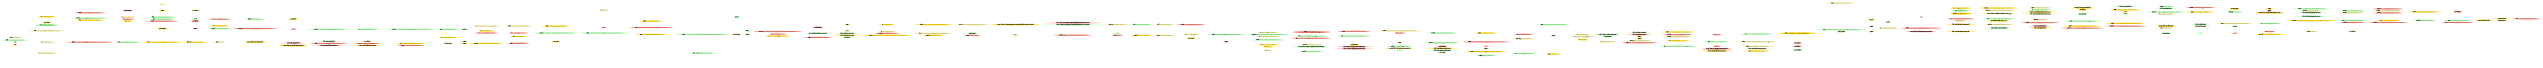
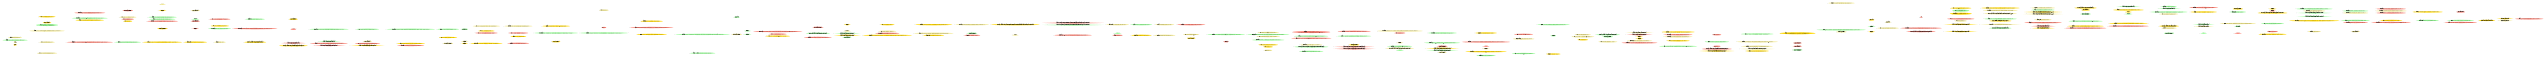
node "Kim Kitsuragi: “不，他的意思是在他被吊起来*之前*。你是在把他吊起来*之前*开的枪吗？”": shape ellipse -> diamond
